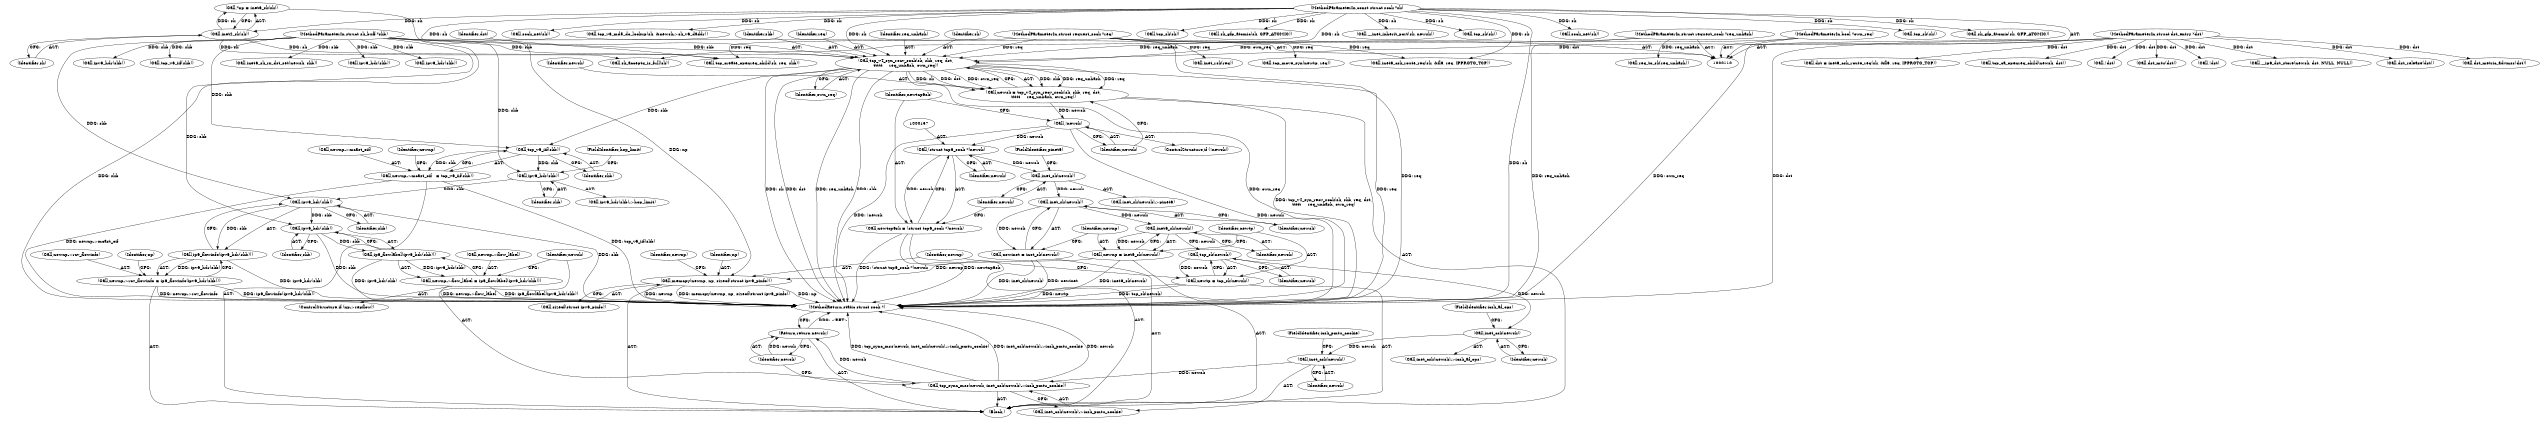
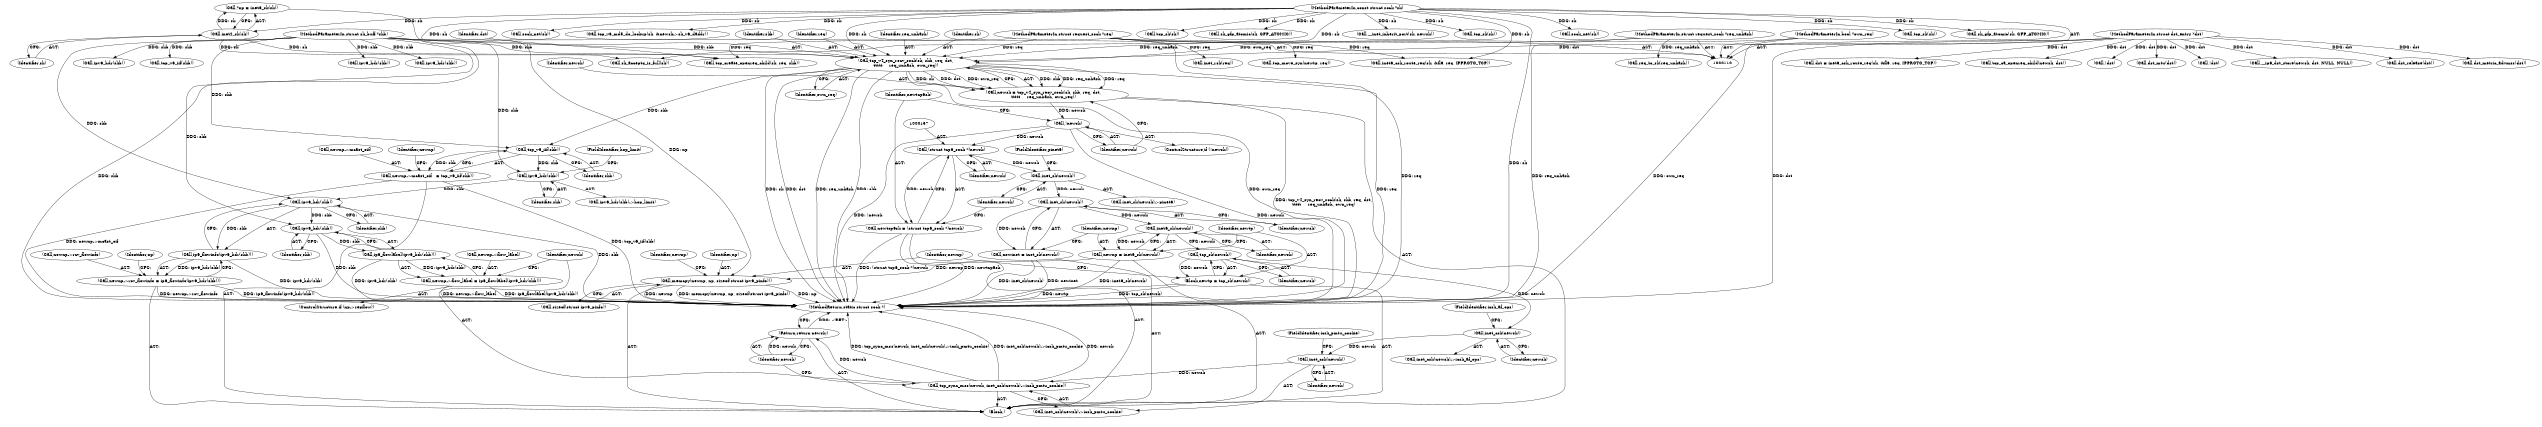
node "(Call,inet6_sk_rx_dst_set(newsk, skb))": removed
node "(Call,newtp = tcp_sk(newsk))": label "(Call,newtp = tcp_sk(newsk))" -> "(Block,newtp = tcp_sk(newsk))"
